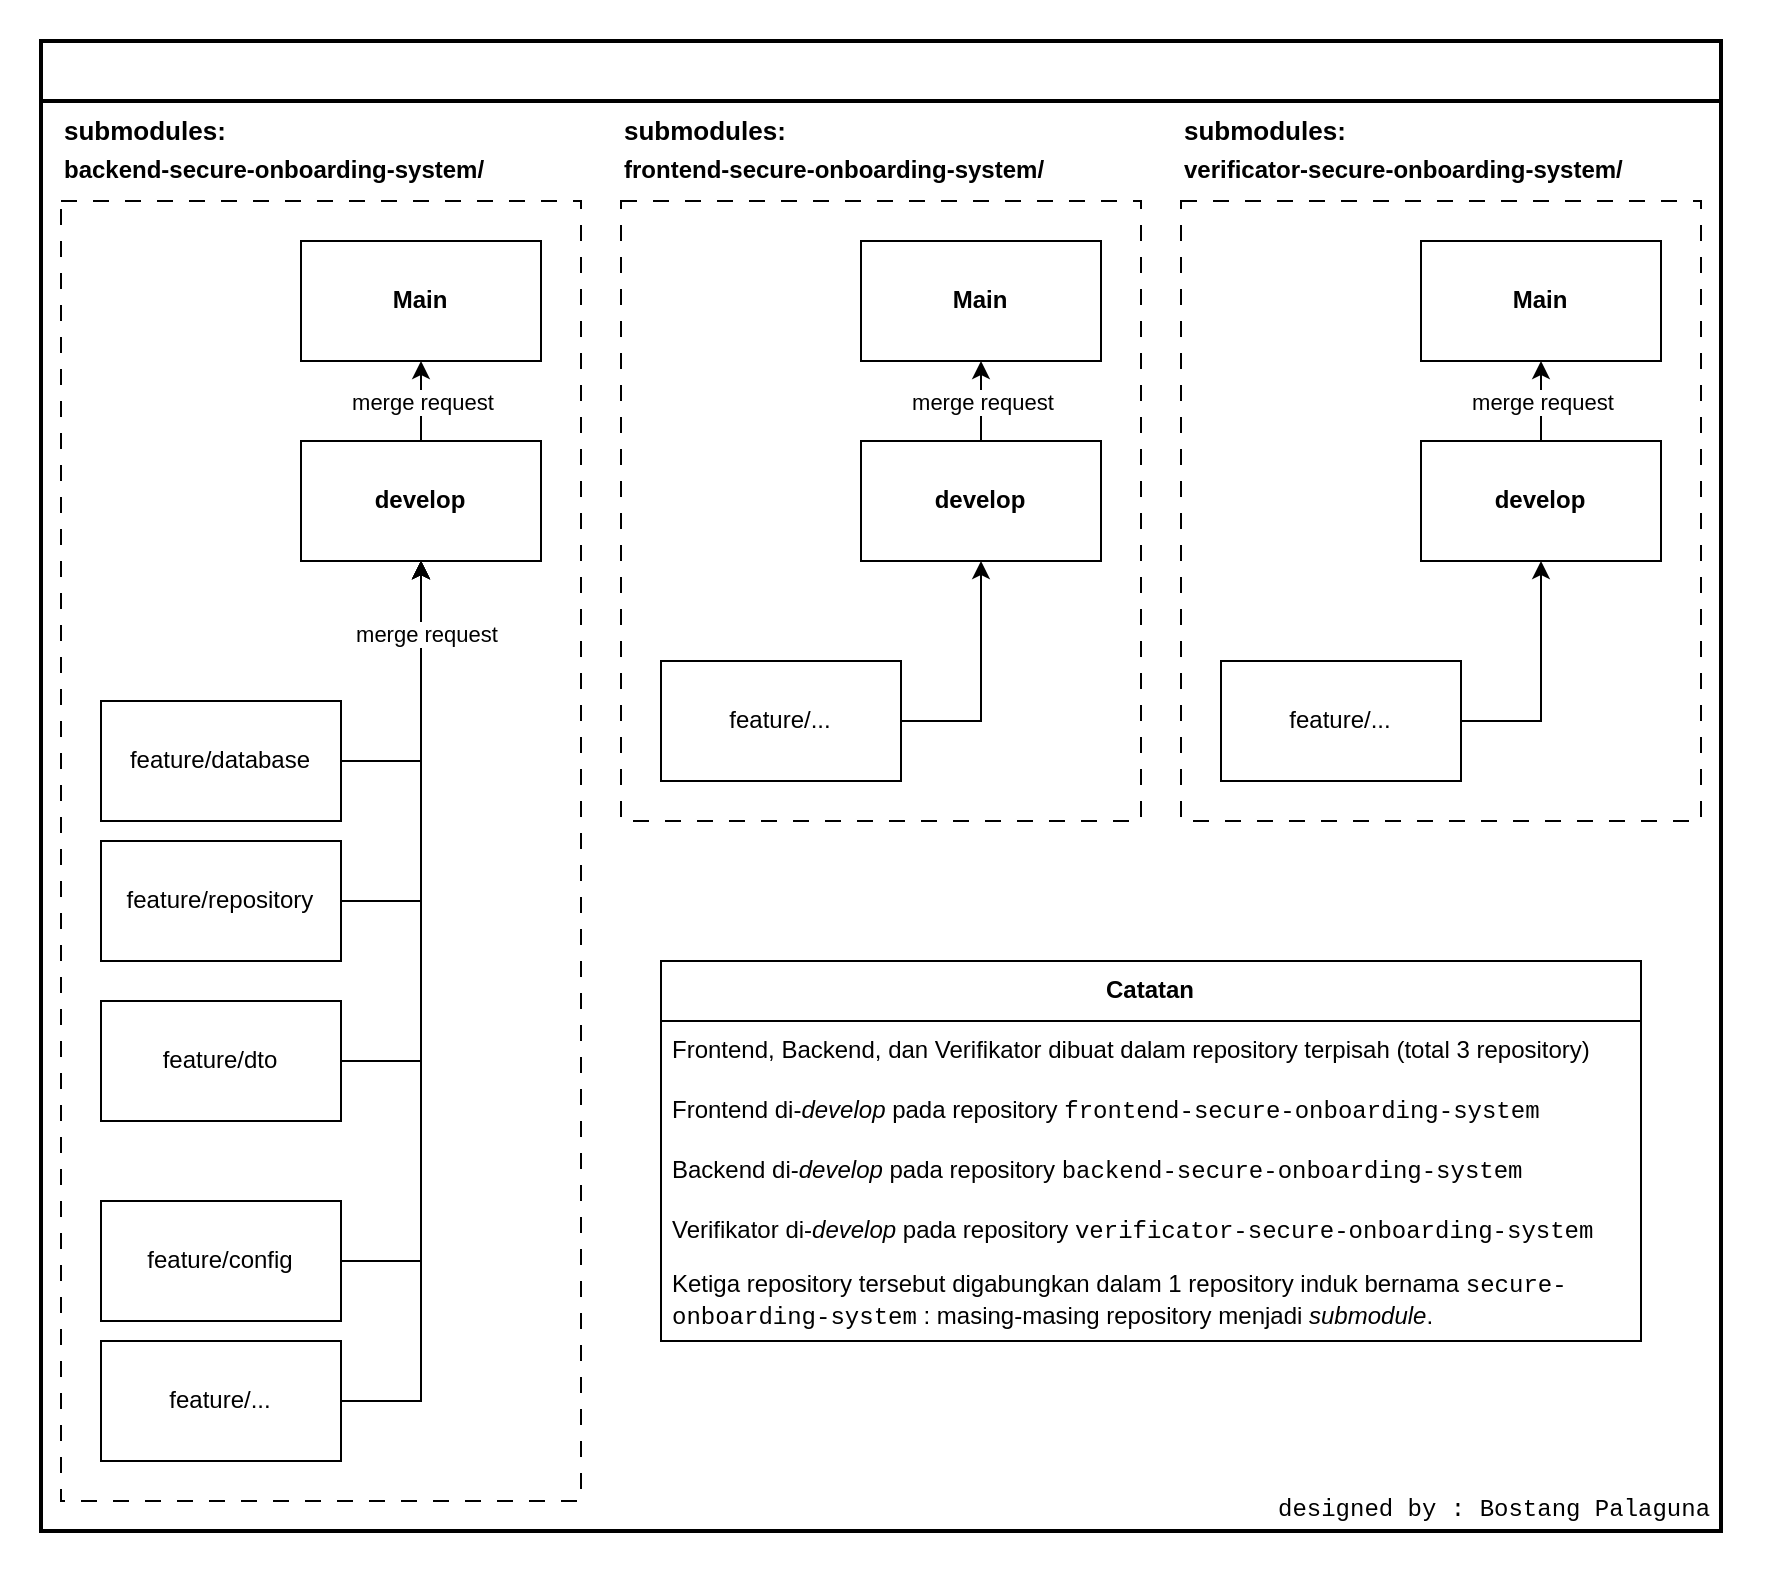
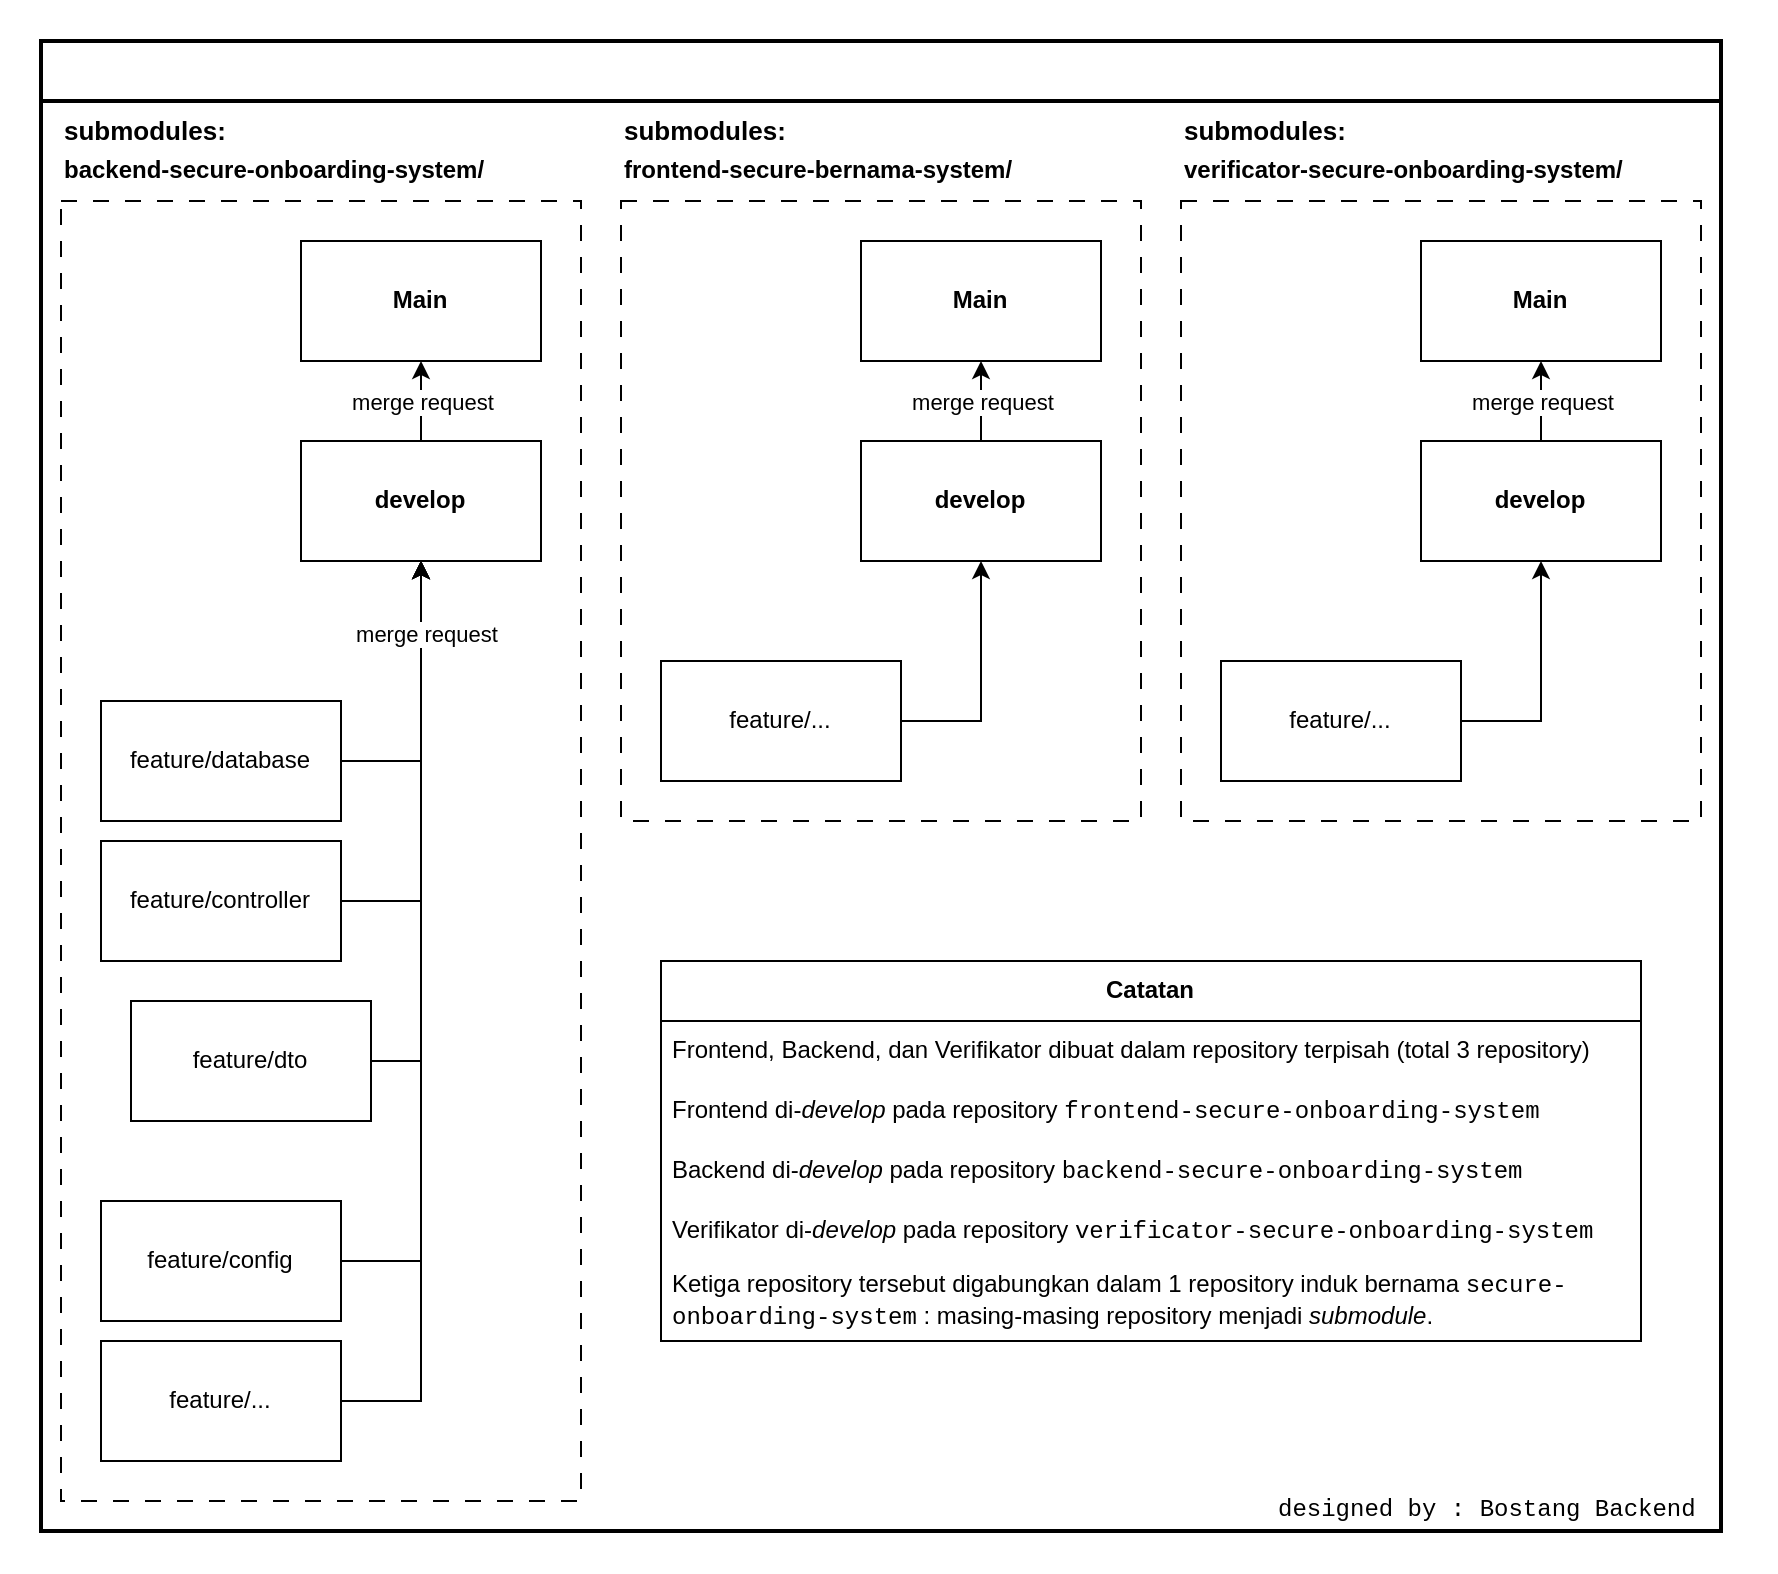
node "frontend-secure-onboarding-system/": label "frontend-secure-onboarding-system/" -> "frontend-secure-bernama-system/"
node "feature/repository": label "feature/repository" -> "feature/controller"
node "feature/dto": moved (221, 1061) -> (251, 1061)
node "designed by : Bostang Palaguna": label "designed by : Bostang Palaguna" -> "designed by : Bostang Backend"
